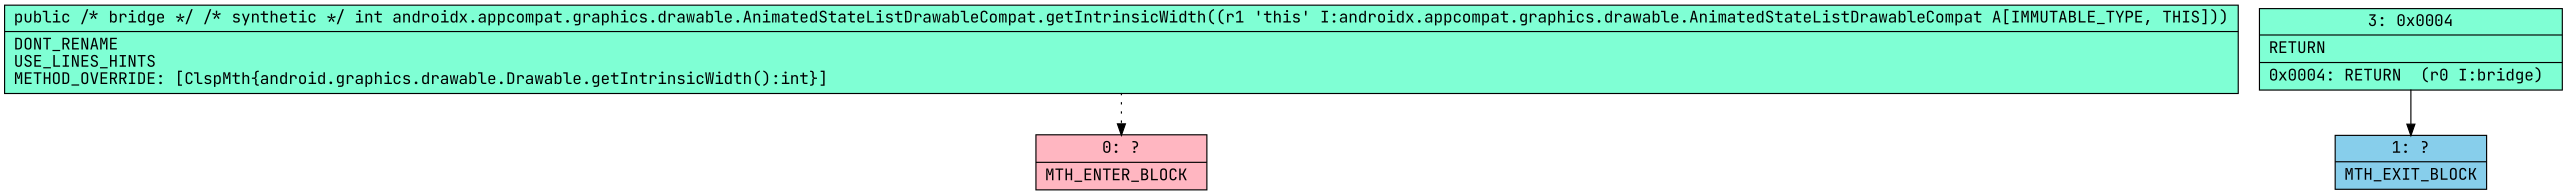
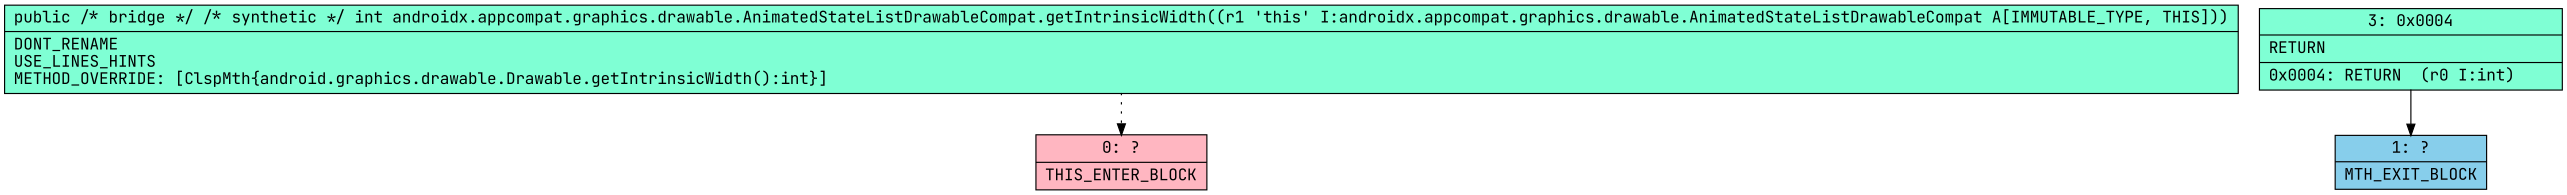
node "3: 0x0004": text "0x0004: RETURN  (r0 I:bridge)" -> "0x0004: RETURN  (r0 I:int)"
node "0: ?": text "MTH_ENTER_BLOCK" -> "THIS_ENTER_BLOCK"
